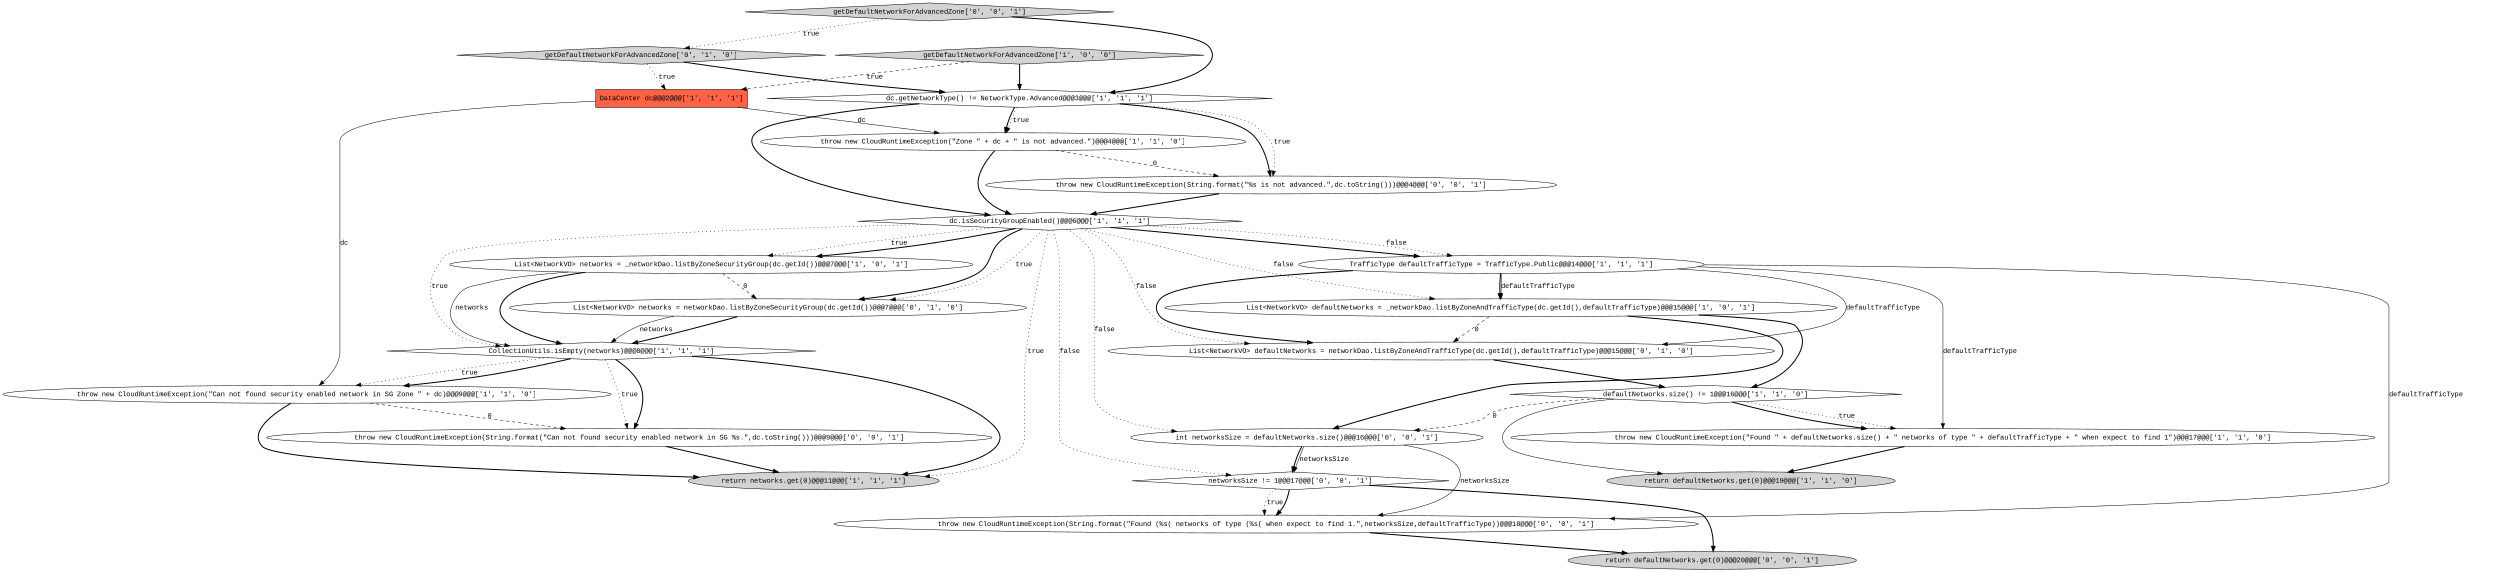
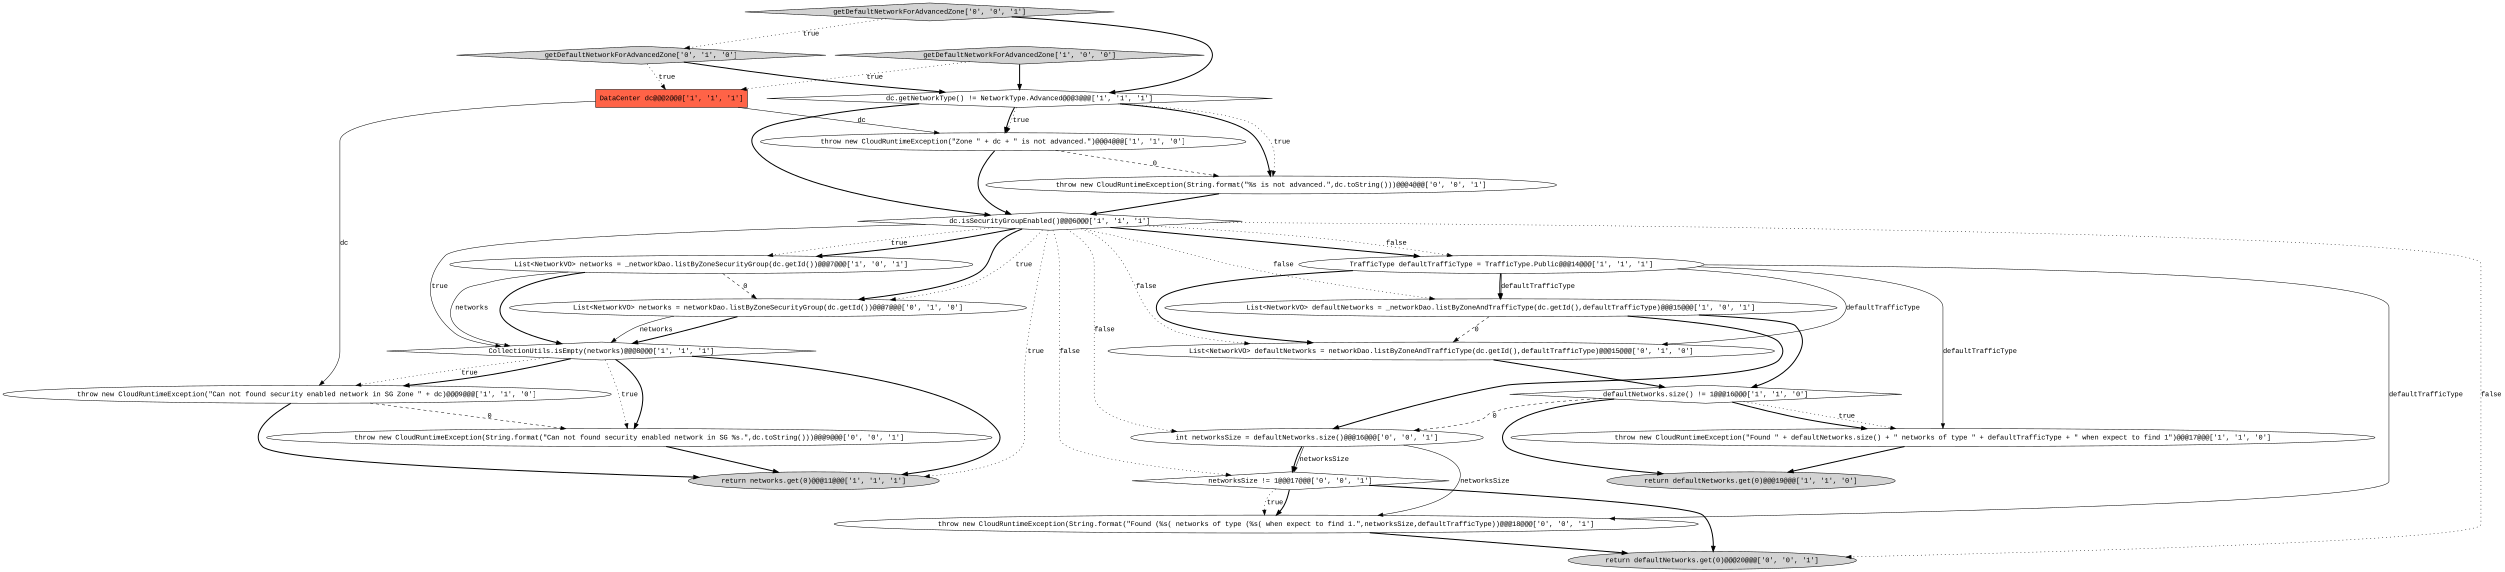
edge "getDefaultNetworkForAdvancedZone['1', '0', '0']" -> "DataCenter dc@@@2@@@['1', '1', '1']": style dashed -> dotted
edge "dc.isSecurityGroupEnabled()@@@6@@@['1', '1', '1']" -> "CollectionUtils.isEmpty(networks)@@@8@@@['1', '1', '1']": style dotted -> solid
edge "dc.isSecurityGroupEnabled()@@@6@@@['1', '1', '1']" -> "return defaultNetworks.get(0)@@@20@@@['0', '0', '1']": added, label "false"
edge "defaultNetworks.size() != 1@@@16@@@['1', '1', '0']" -> "return defaultNetworks.get(0)@@@19@@@['1', '1', '0']": style solid -> bold
